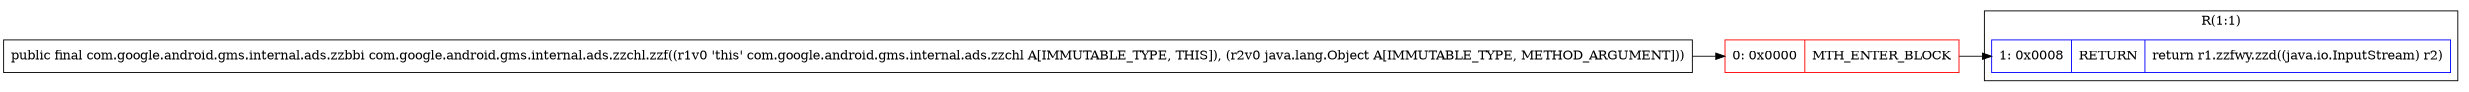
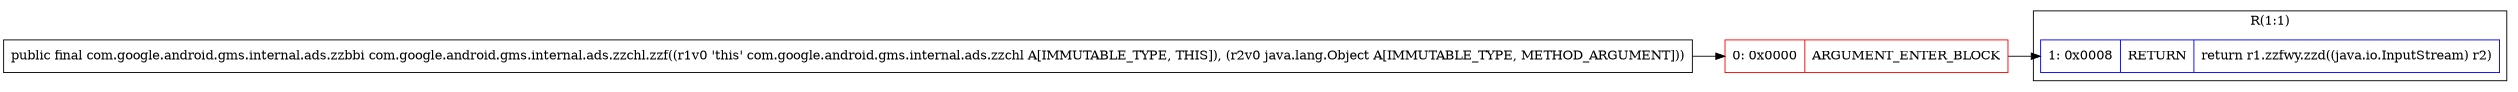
node "0: 0x0000": text "MTH_ENTER_BLOCK" -> "ARGUMENT_ENTER_BLOCK"
